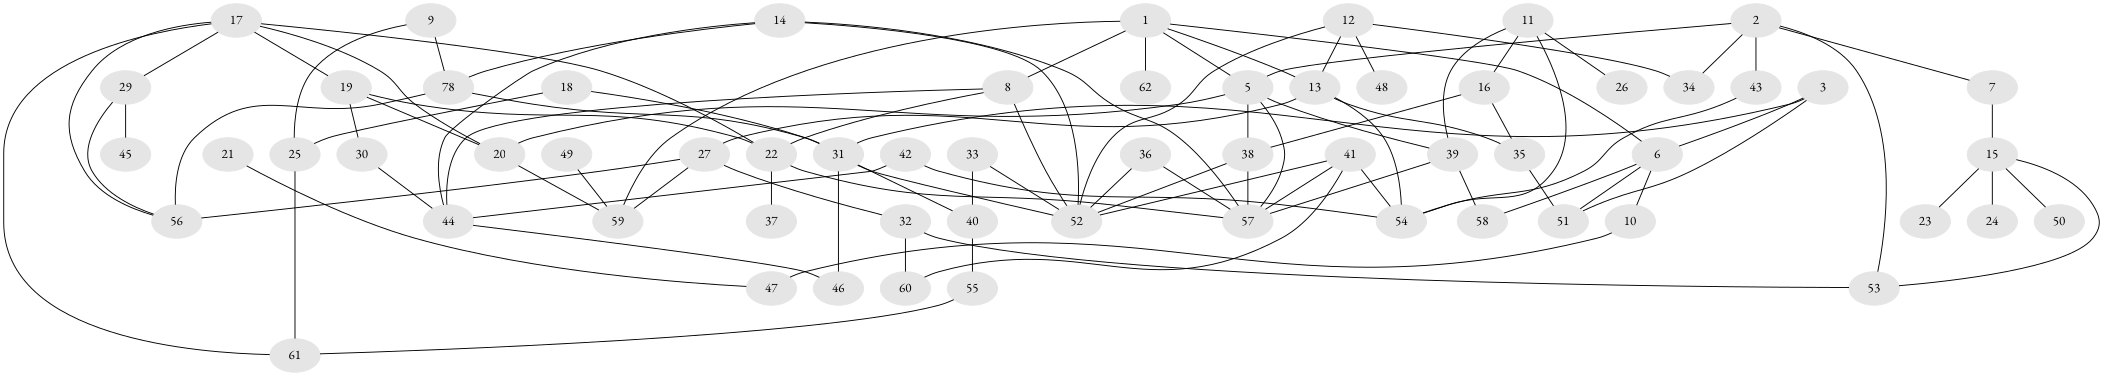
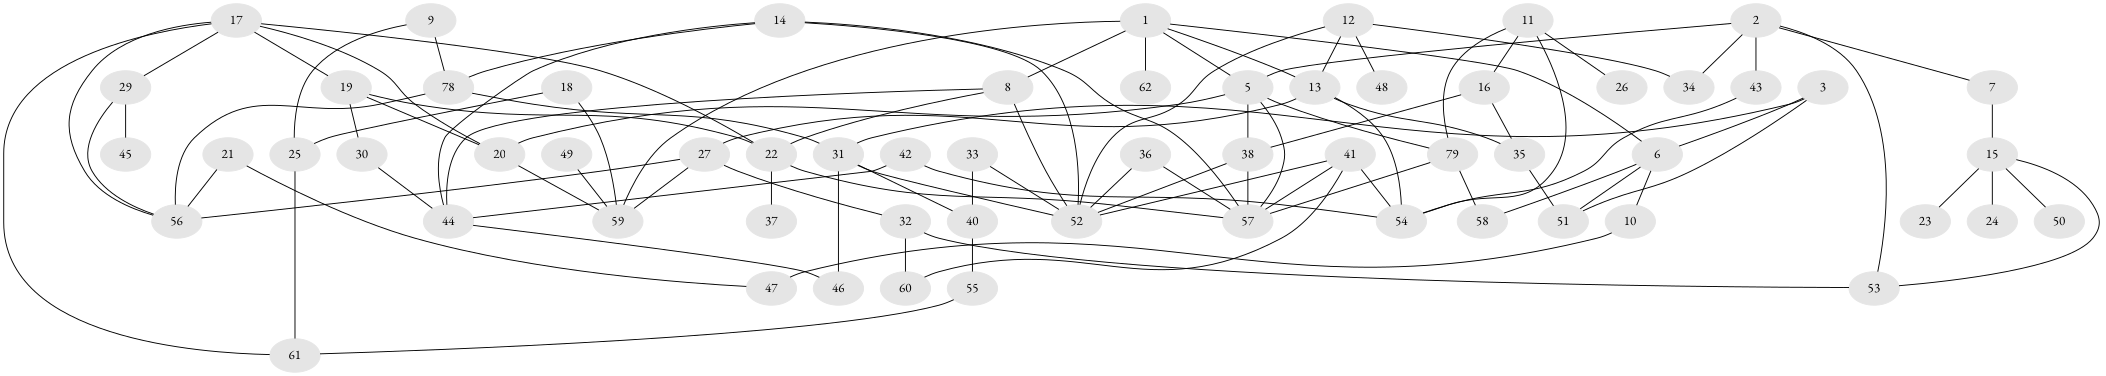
edge "18" -- "31": now "18" -- "59"
node "39": label "39" -> "79"
edge "21" -- "56": added
